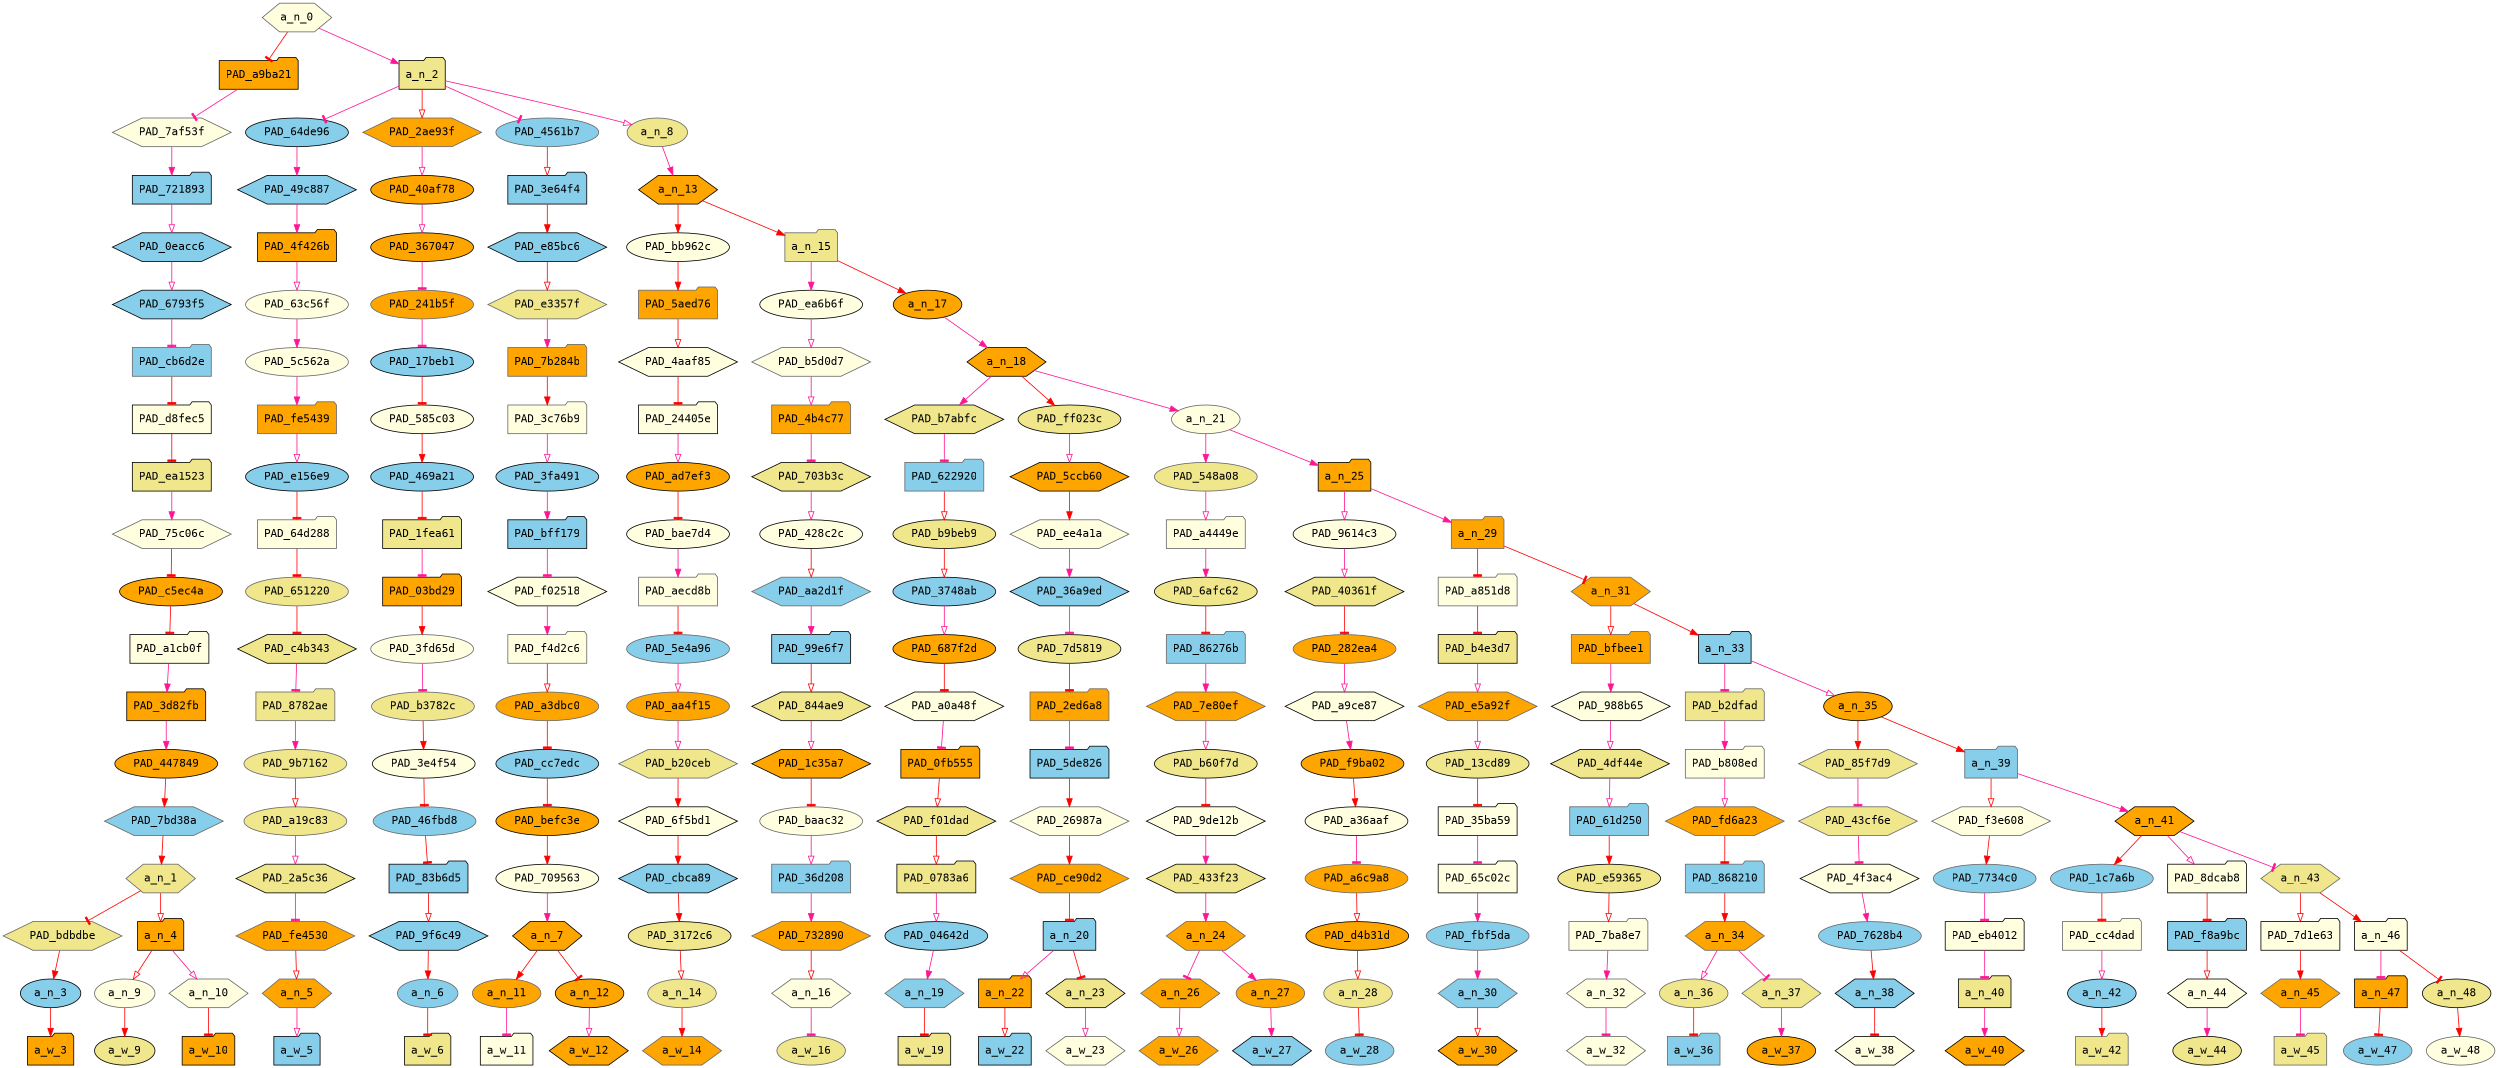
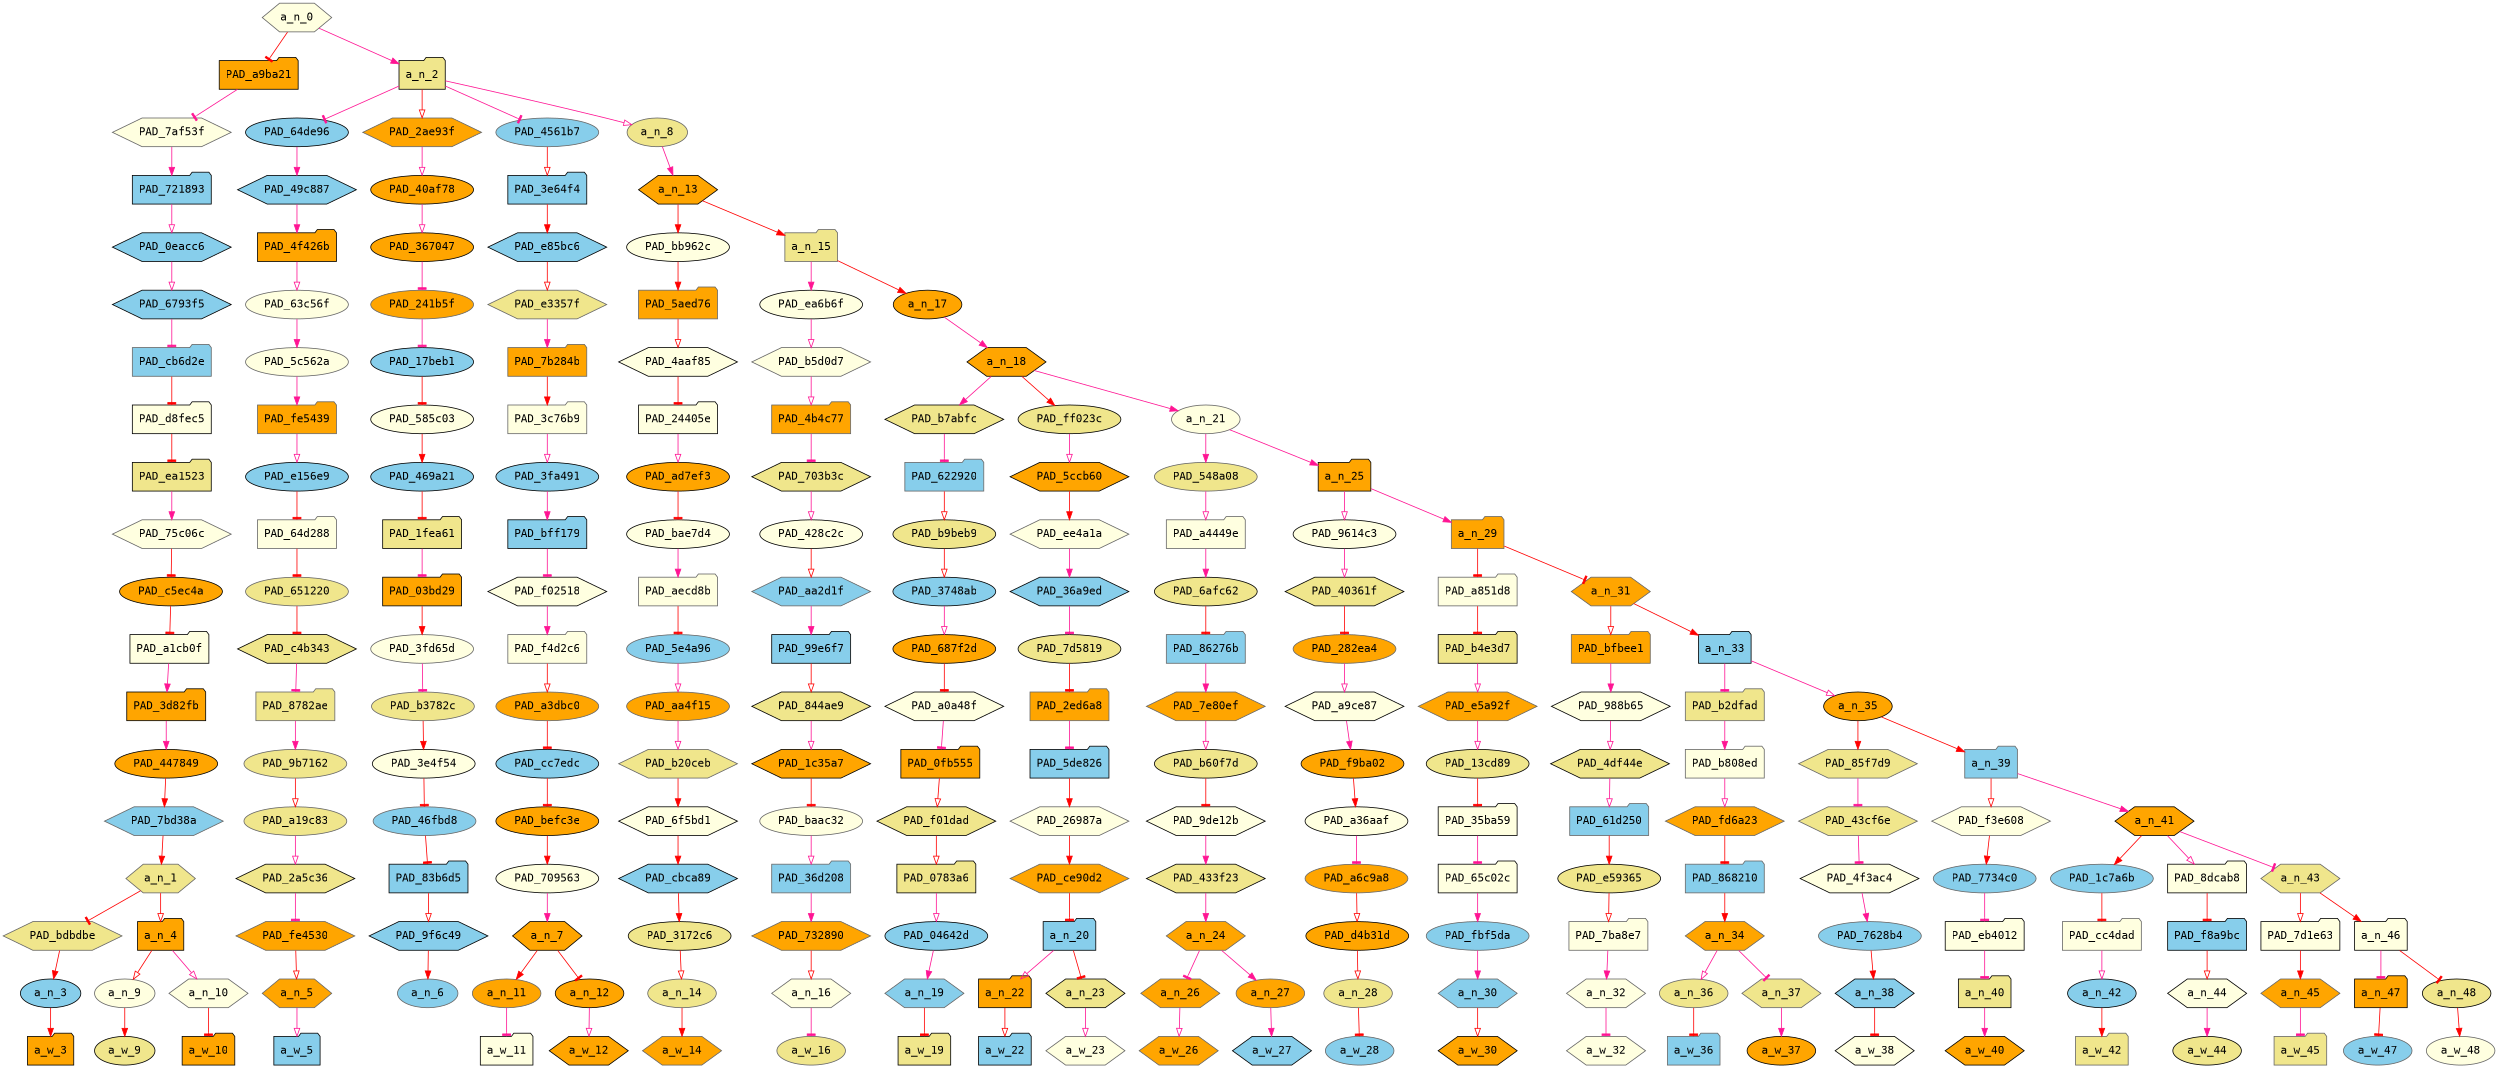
node "a_w_6": removed
